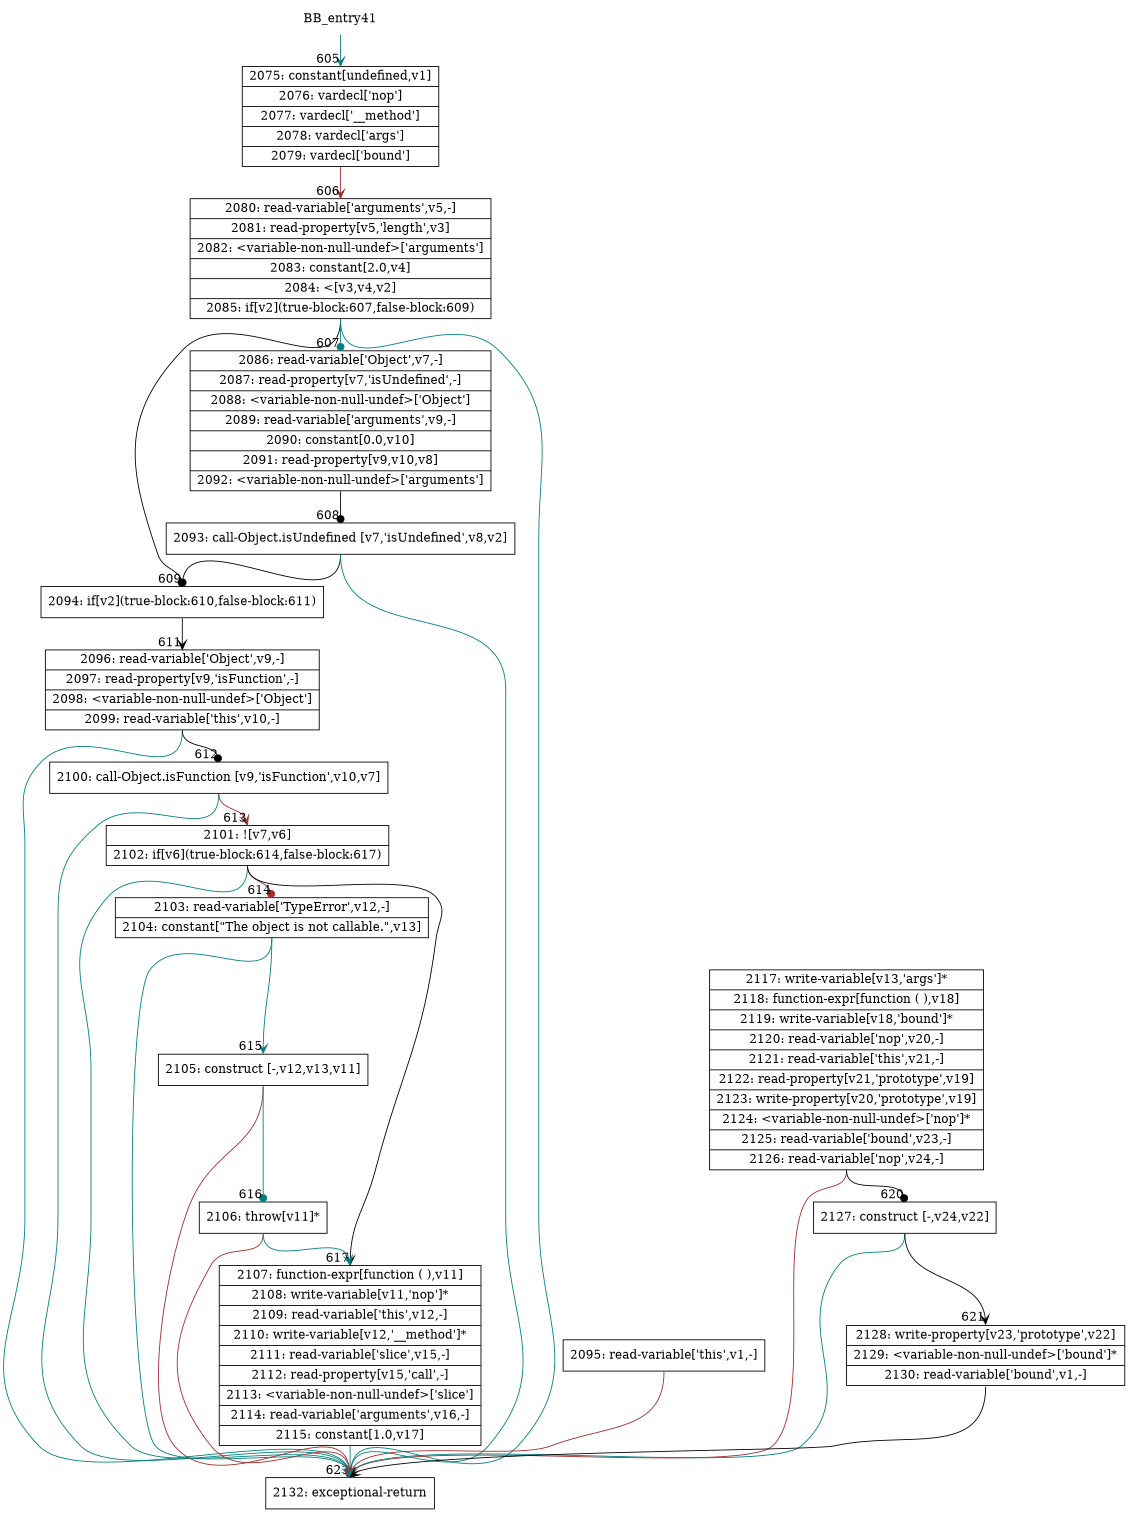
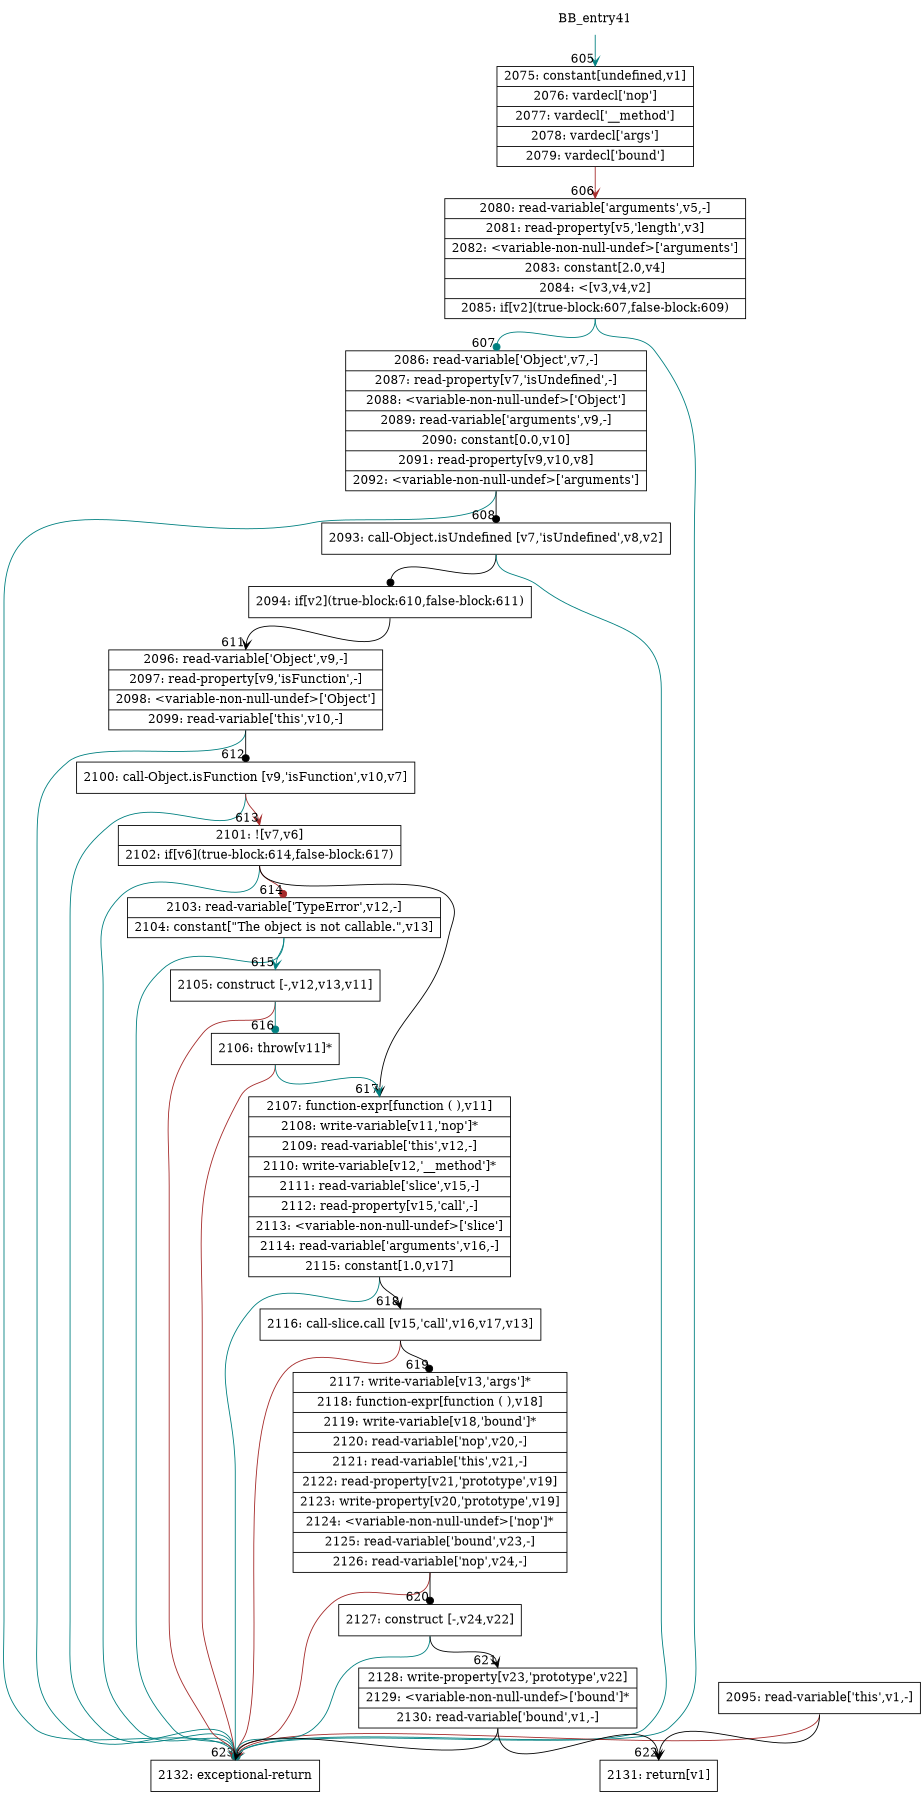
edge "2080: read-variable['arguments',v5,-]" -> "2094: if[v2](true-block:610,false-block:611)": removed
edge "2080: read-variable['arguments',v5,-]" -> "2132: exceptional-return": arrowhead vee -> dot
edge "2086: read-variable['Object',v7,-]" -> "2132: exceptional-return": added
node "2116: call-slice.call [v15,'call',v16,v17,v13]": added
edge "2117: write-variable[v13,'args']*" -> "2132: exceptional-return": arrowhead vee -> dot
node "2131: return[v1]": added
